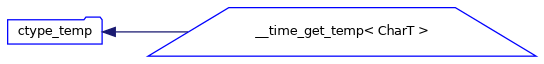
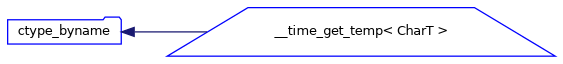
node "ctype_temp": label "ctype_temp" -> "ctype_byname"
